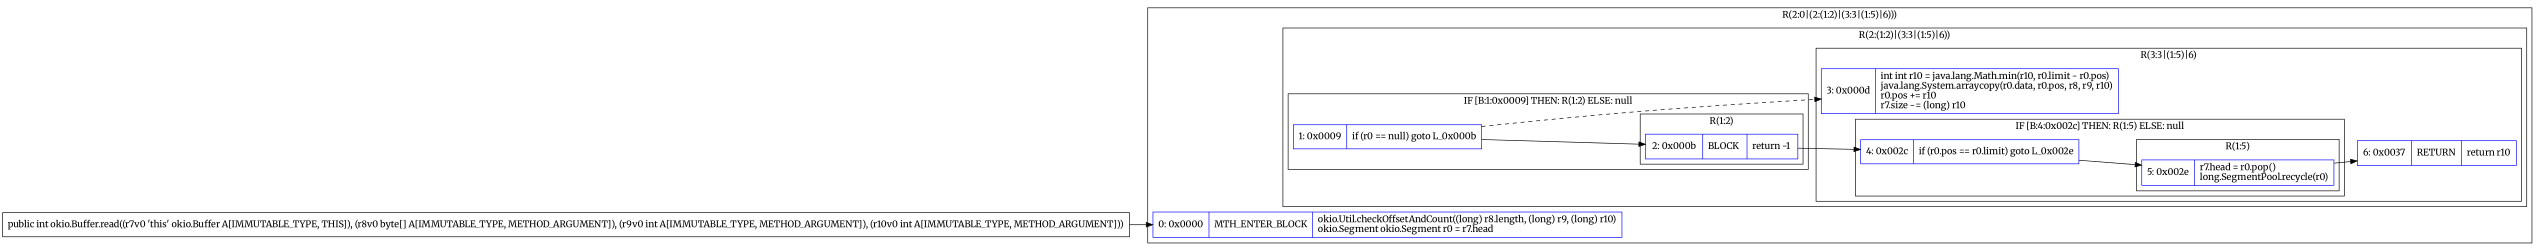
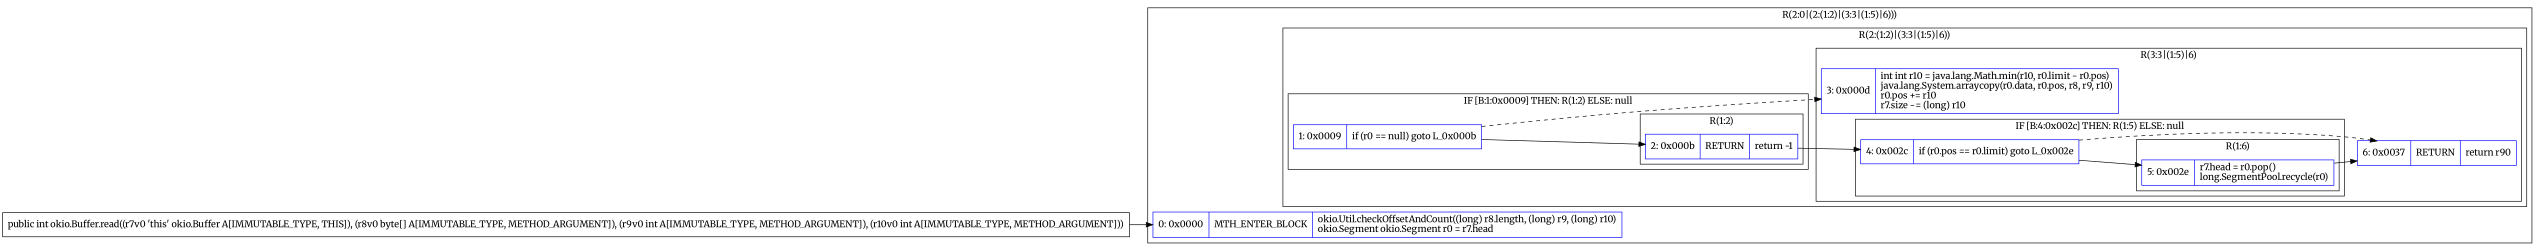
edge "4: 0x002c" -> "6: 0x0037": added
node "2: 0x000b": text "BLOCK" -> "RETURN"
cluster "R(1:5)": label "R(1:5)" -> "R(1:6)"
node "6: 0x0037": text "return r10" -> "return r90"
